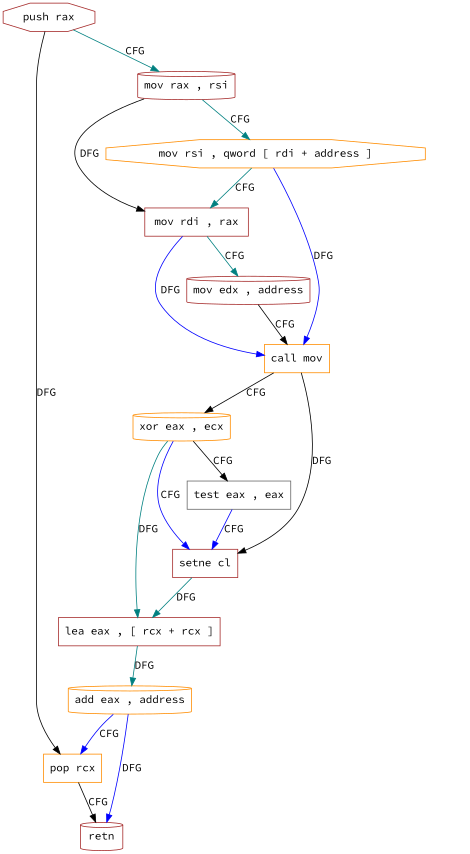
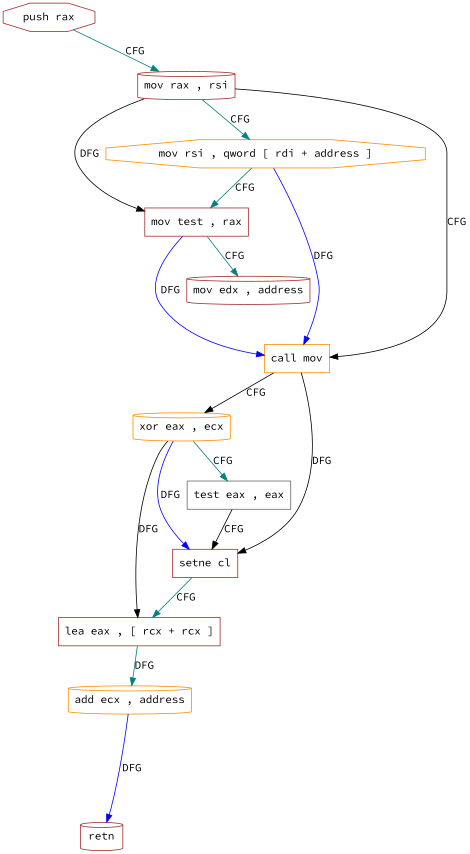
node "mov rdi , rax": label "mov rdi , rax" -> "mov test , rax"
edge "mov edx , address" -> "call mov": now "mov rax , rsi" -> "call mov"
edge "xor eax , ecx" -> "test eax , eax": color black -> teal
edge "xor eax , ecx" -> "setne cl": label "CFG" -> "DFG"
edge "xor eax , ecx" -> "lea eax , [ rcx + rcx ]": color teal -> black
edge "test eax , eax" -> "setne cl": color blue -> black
edge "setne cl" -> "lea eax , [ rcx + rcx ]": label "DFG" -> "CFG"
node "add eax , address": label "add eax , address" -> "add ecx , address"
node "pop rcx": removed
